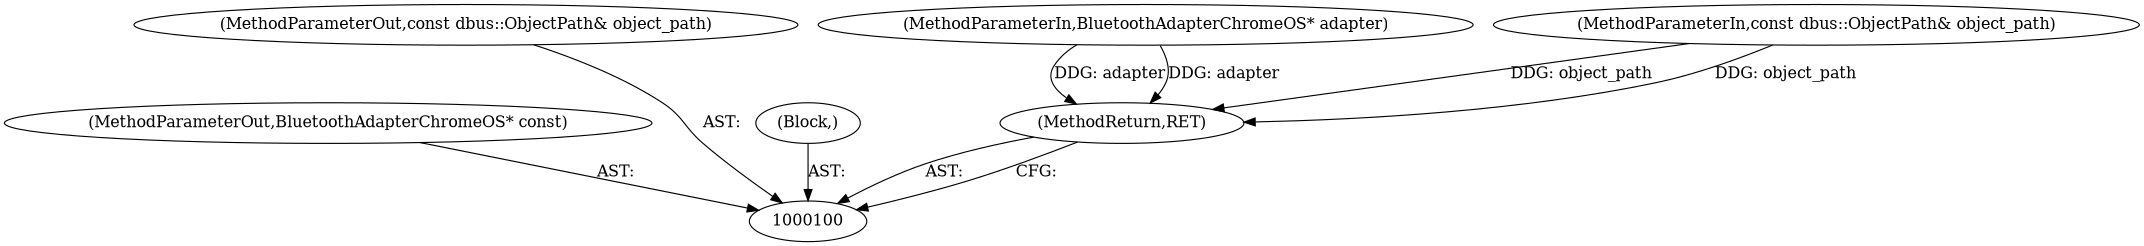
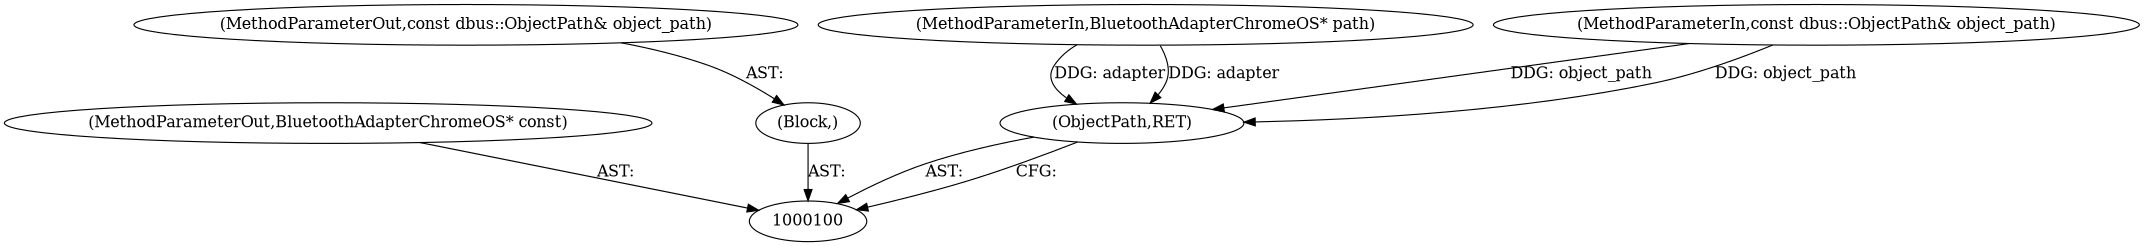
node "(MethodParameterIn,BluetoothAdapterChromeOS* adapter)": label "(MethodParameterIn,BluetoothAdapterChromeOS* adapter)" -> "(MethodParameterIn,BluetoothAdapterChromeOS* path)"
edge "(MethodParameterOut,const dbus::ObjectPath& object_path)" -> "1000100": now "(MethodParameterOut,const dbus::ObjectPath& object_path)" -> "(Block,)"
node "(MethodReturn,RET)": label "(MethodReturn,RET)" -> "(ObjectPath,RET)"
